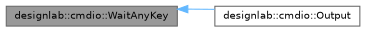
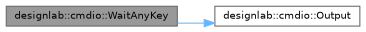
edge "designlab::cmdio::Output" -> "designlab::cmdio::WaitAnyKey": reversed
